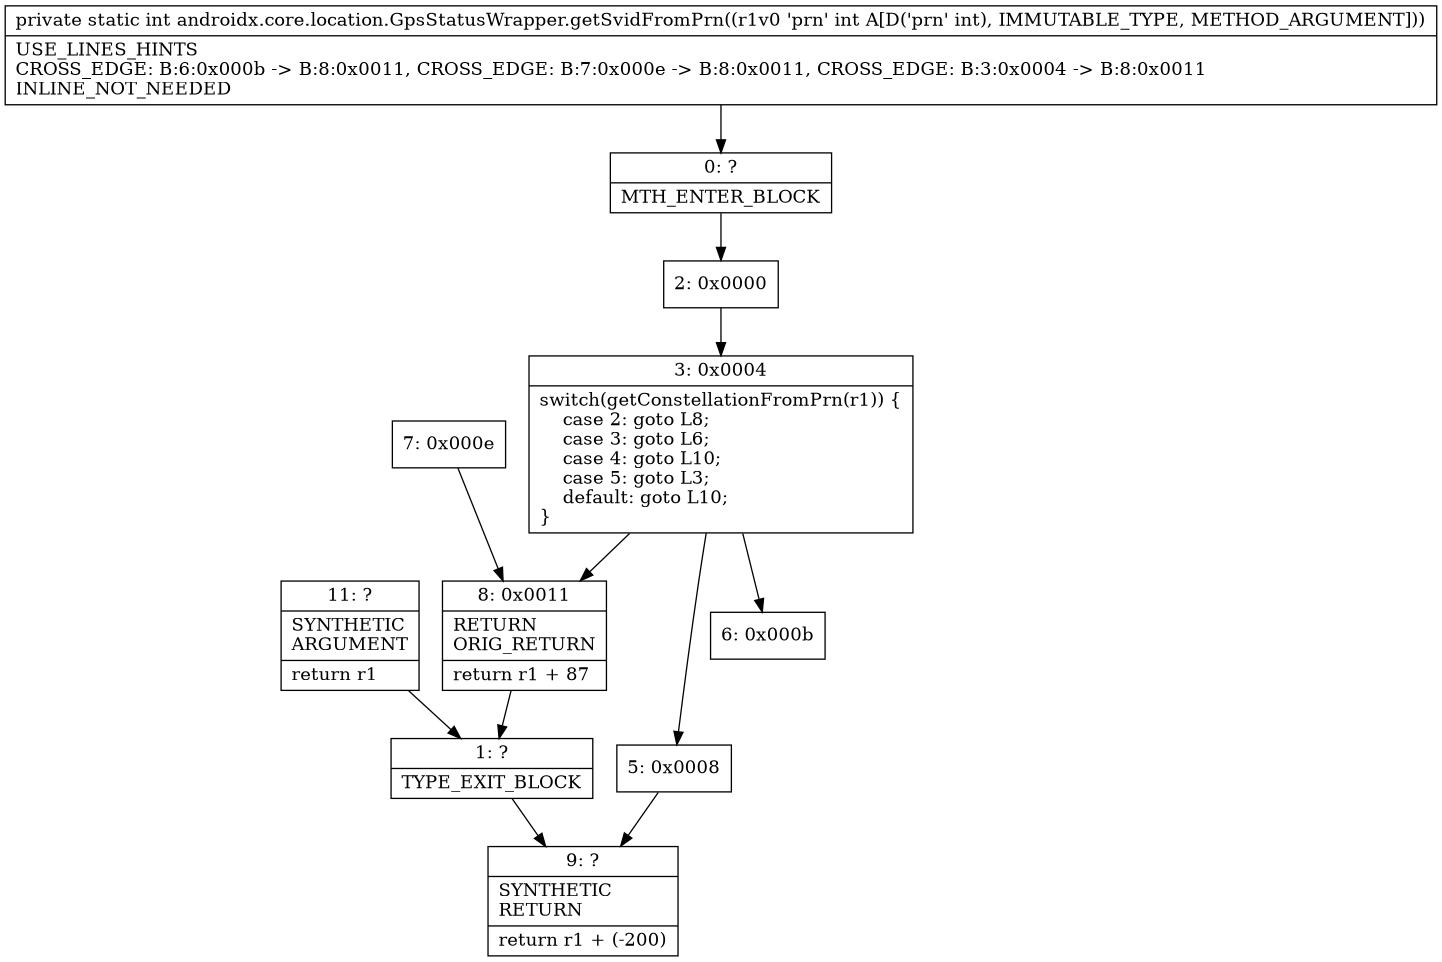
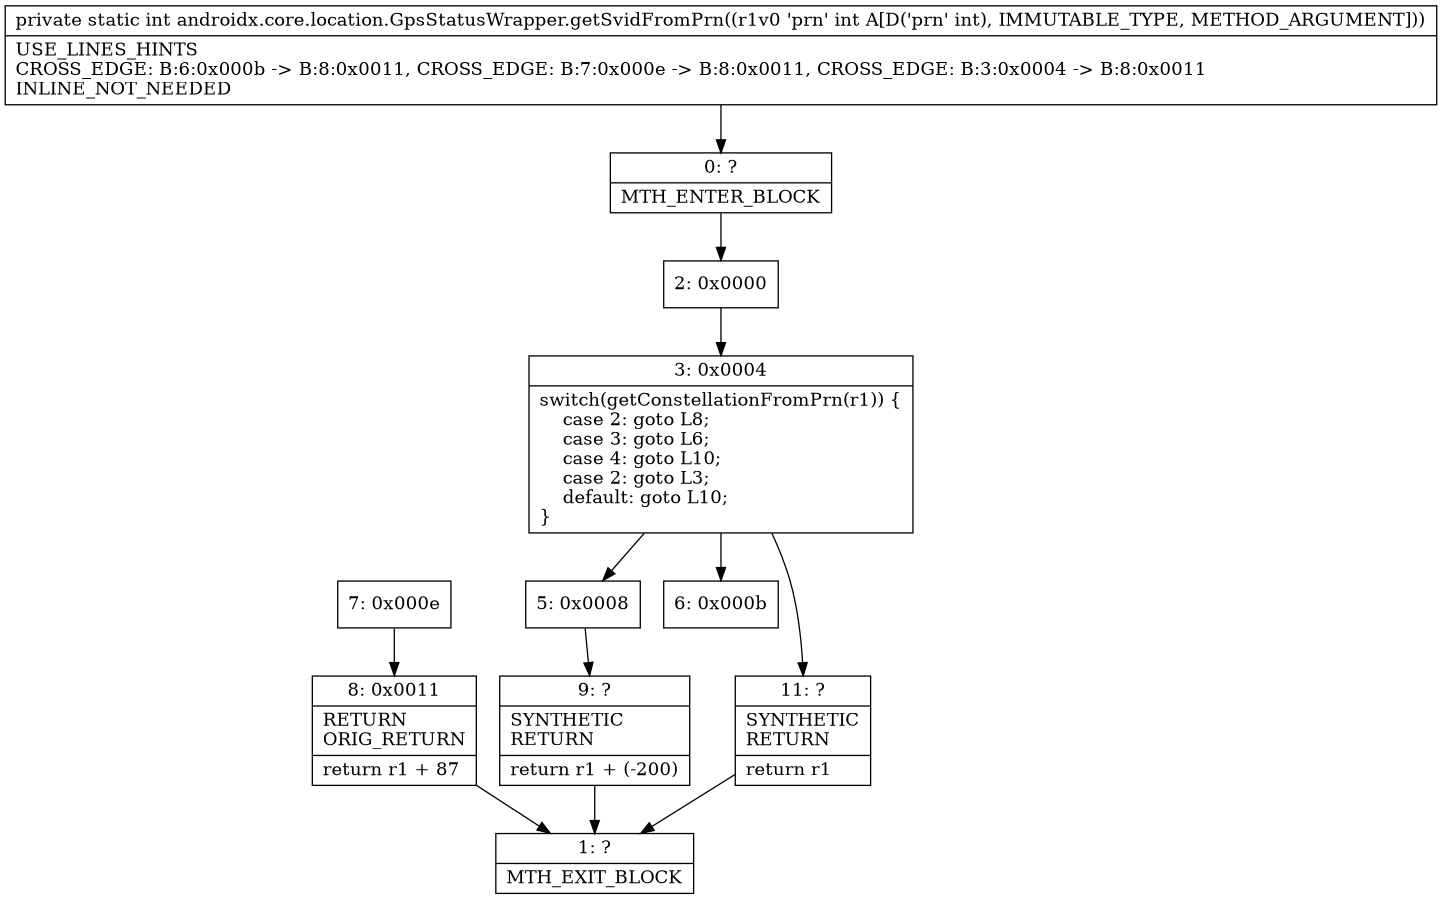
node "3: 0x0004": text "case 5: goto L3;" -> "case 2: goto L3;"
edge "3: 0x0004" -> "8: 0x0011": now "3: 0x0004" -> "11: ?"
node "11: ?": text "ARGUMENT" -> "RETURN"
node "1: ?": text "TYPE_EXIT_BLOCK" -> "MTH_EXIT_BLOCK"
edge "1: ?" -> "9: ?": reversed
